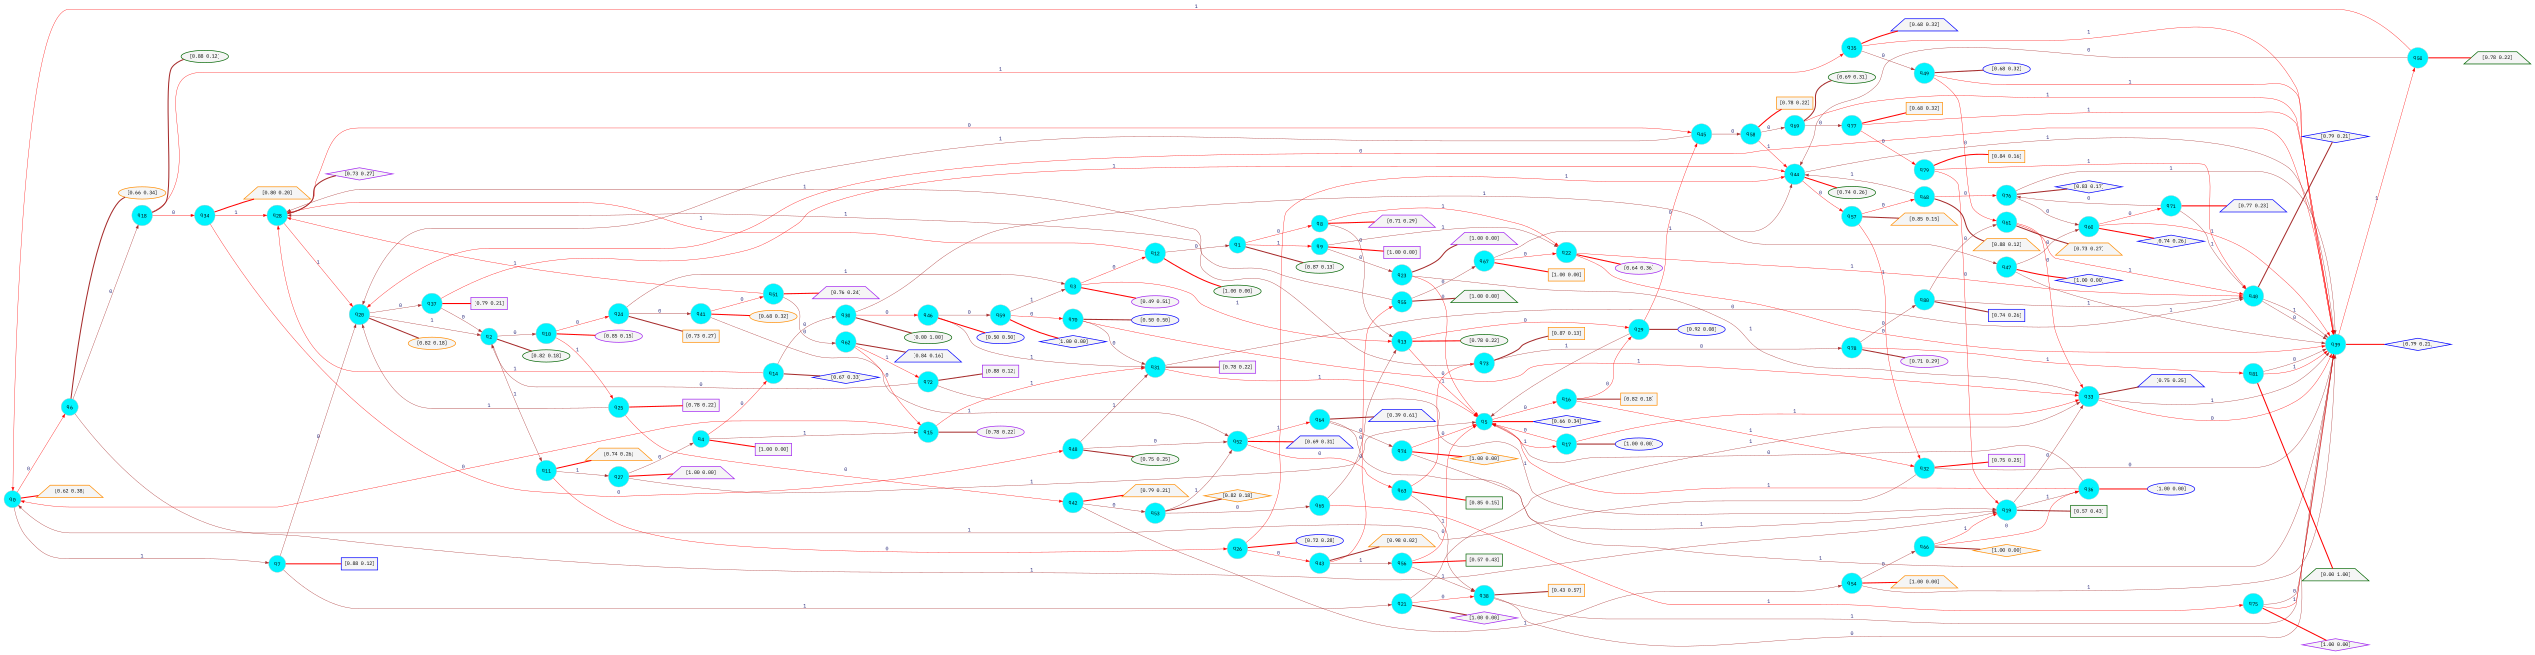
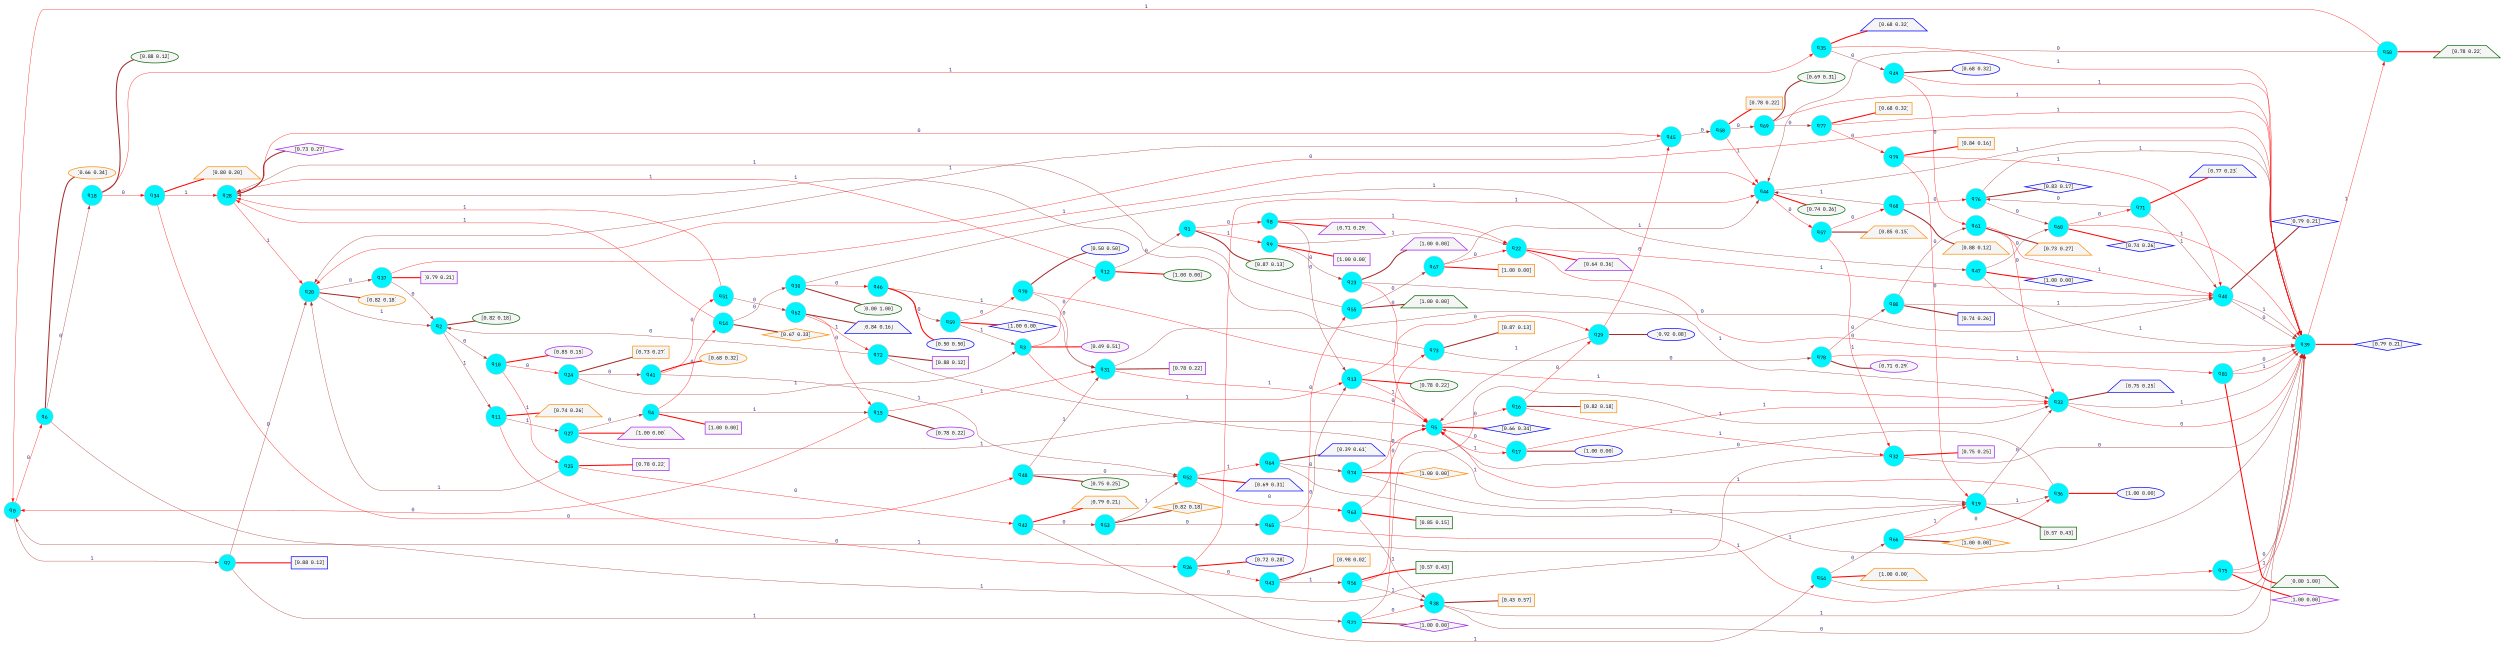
node "[0.64 0.36]": shape ellipse -> trapezium
node "[0.76 0.24]": removed
node "[0.67 0.33]": color blue -> darkorange
node "[0.62 0.38]": removed
node "[0.98 0.02]": shape trapezium -> box
